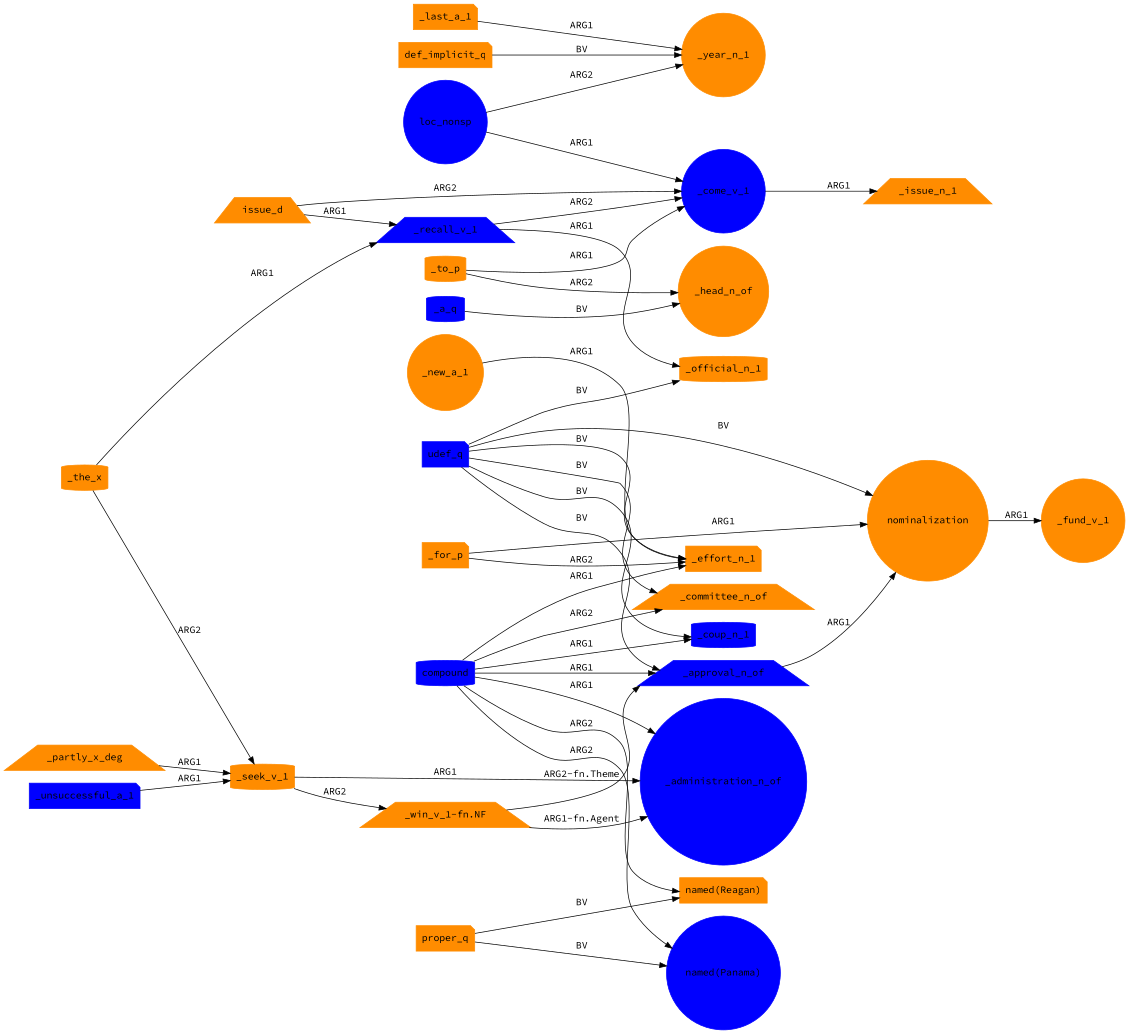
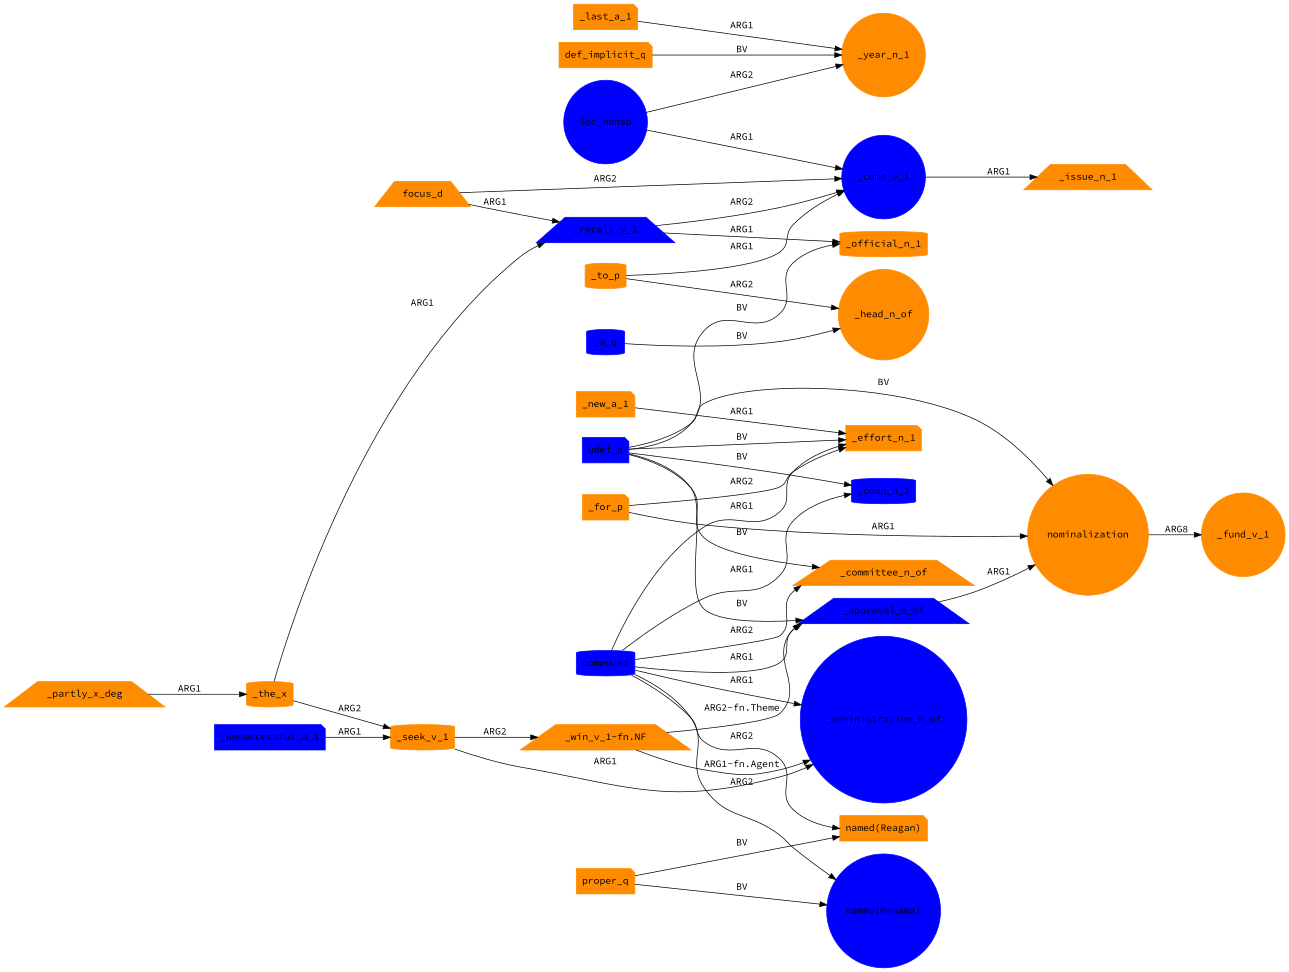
node "issue_d": label "issue_d" -> "focus_d"
node "_new_a_1": shape circle -> note
edge "nominalization" -> "_fund_v_1": label "ARG1" -> "ARG8"
edge "_partly_x_deg" -> "_seek_v_1": now "_partly_x_deg" -> "_the_x"
